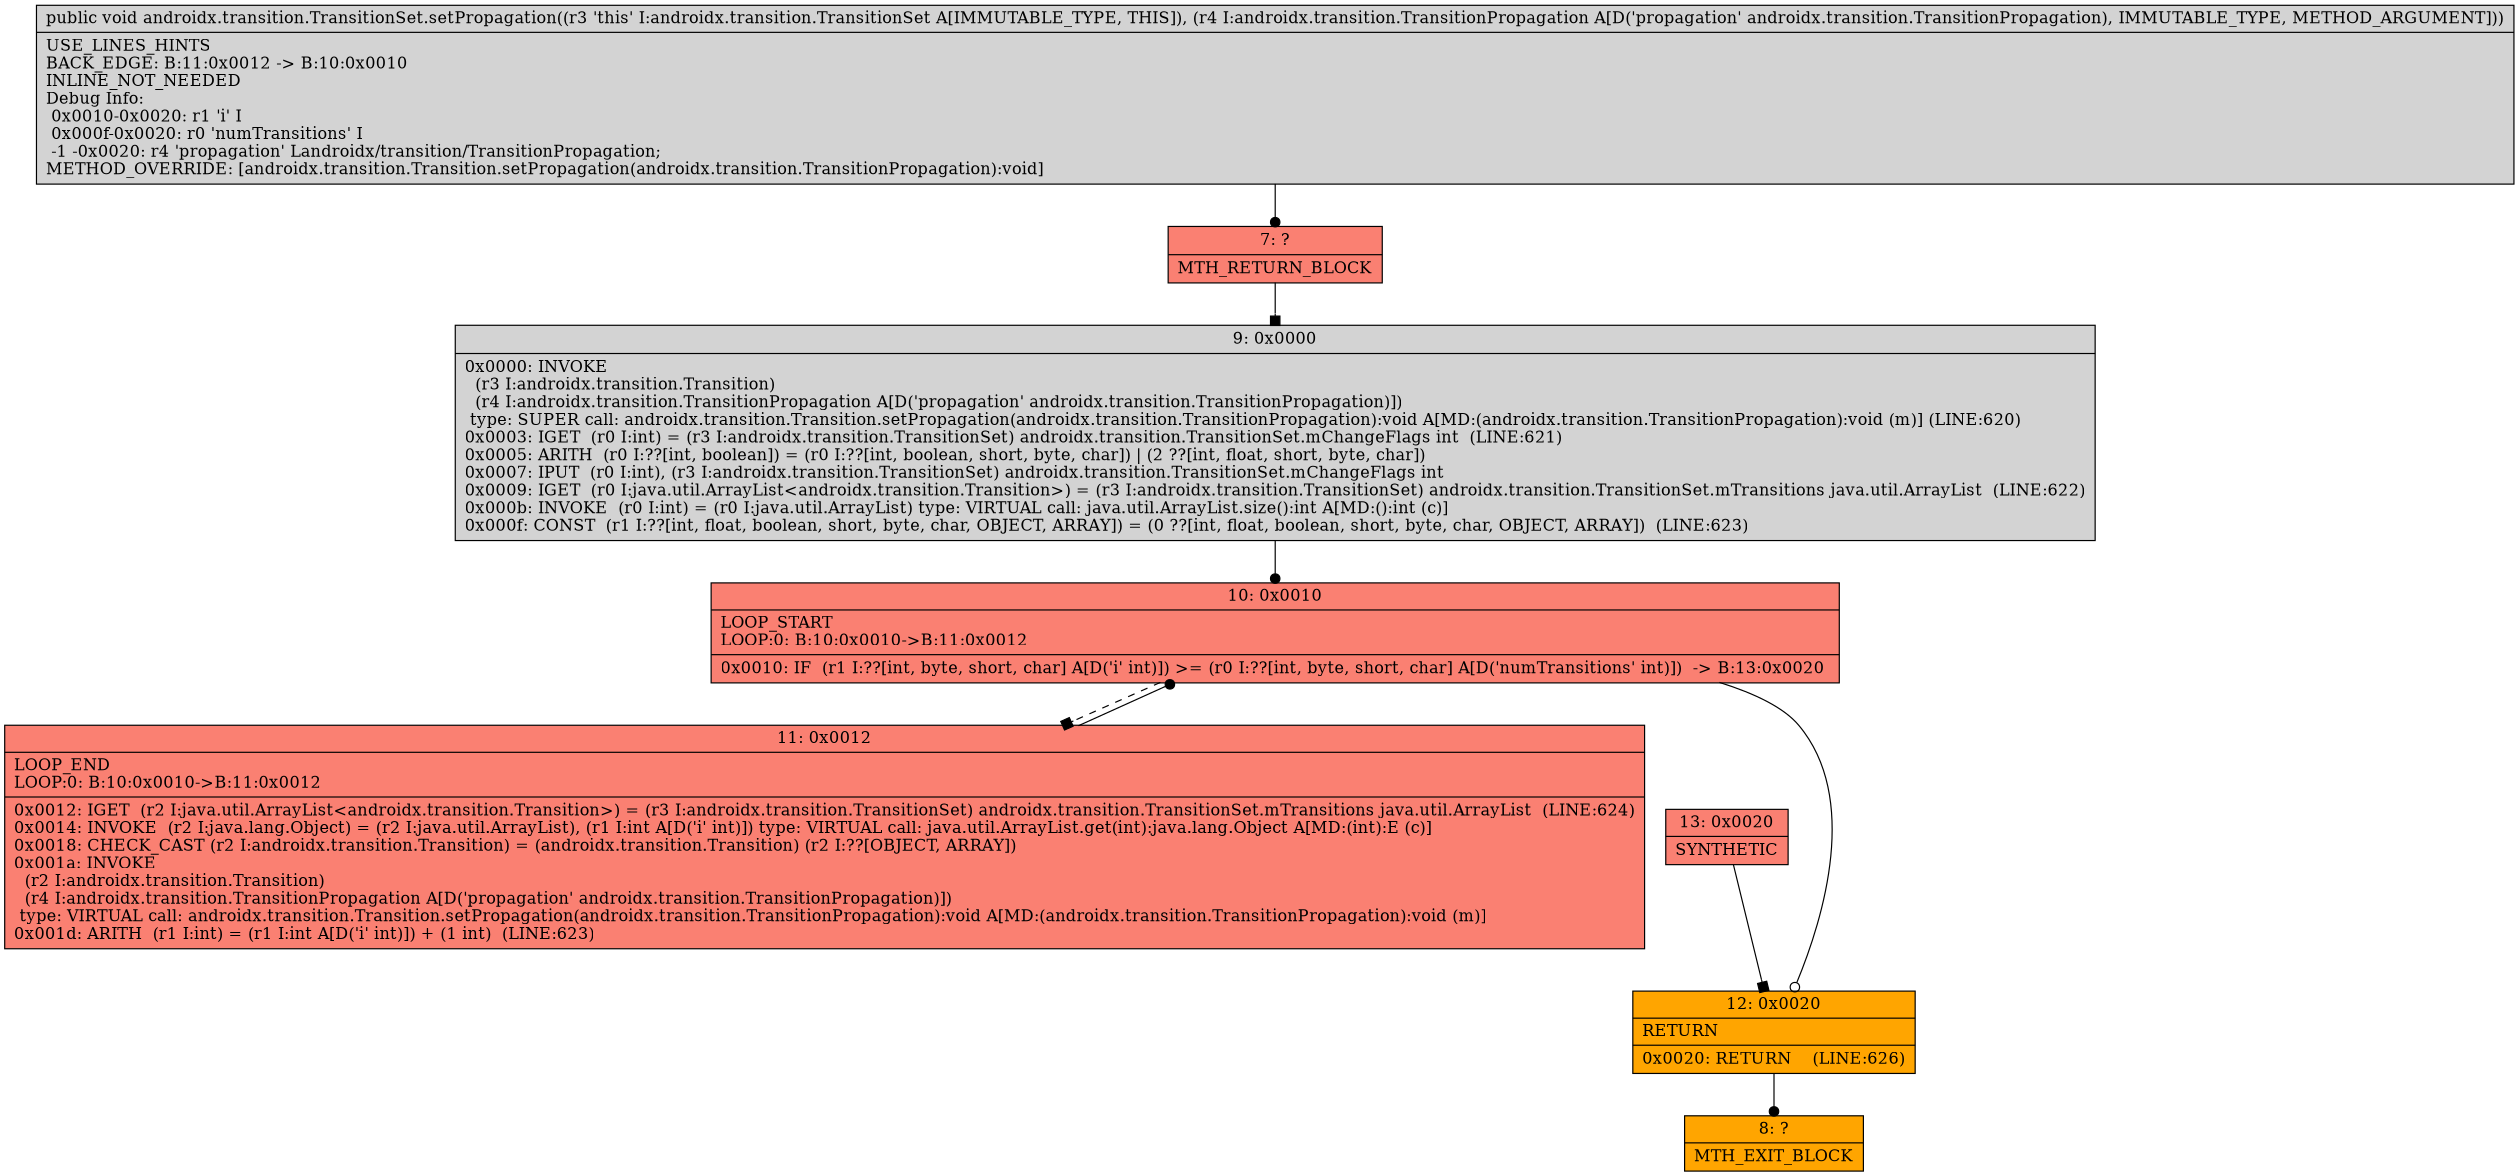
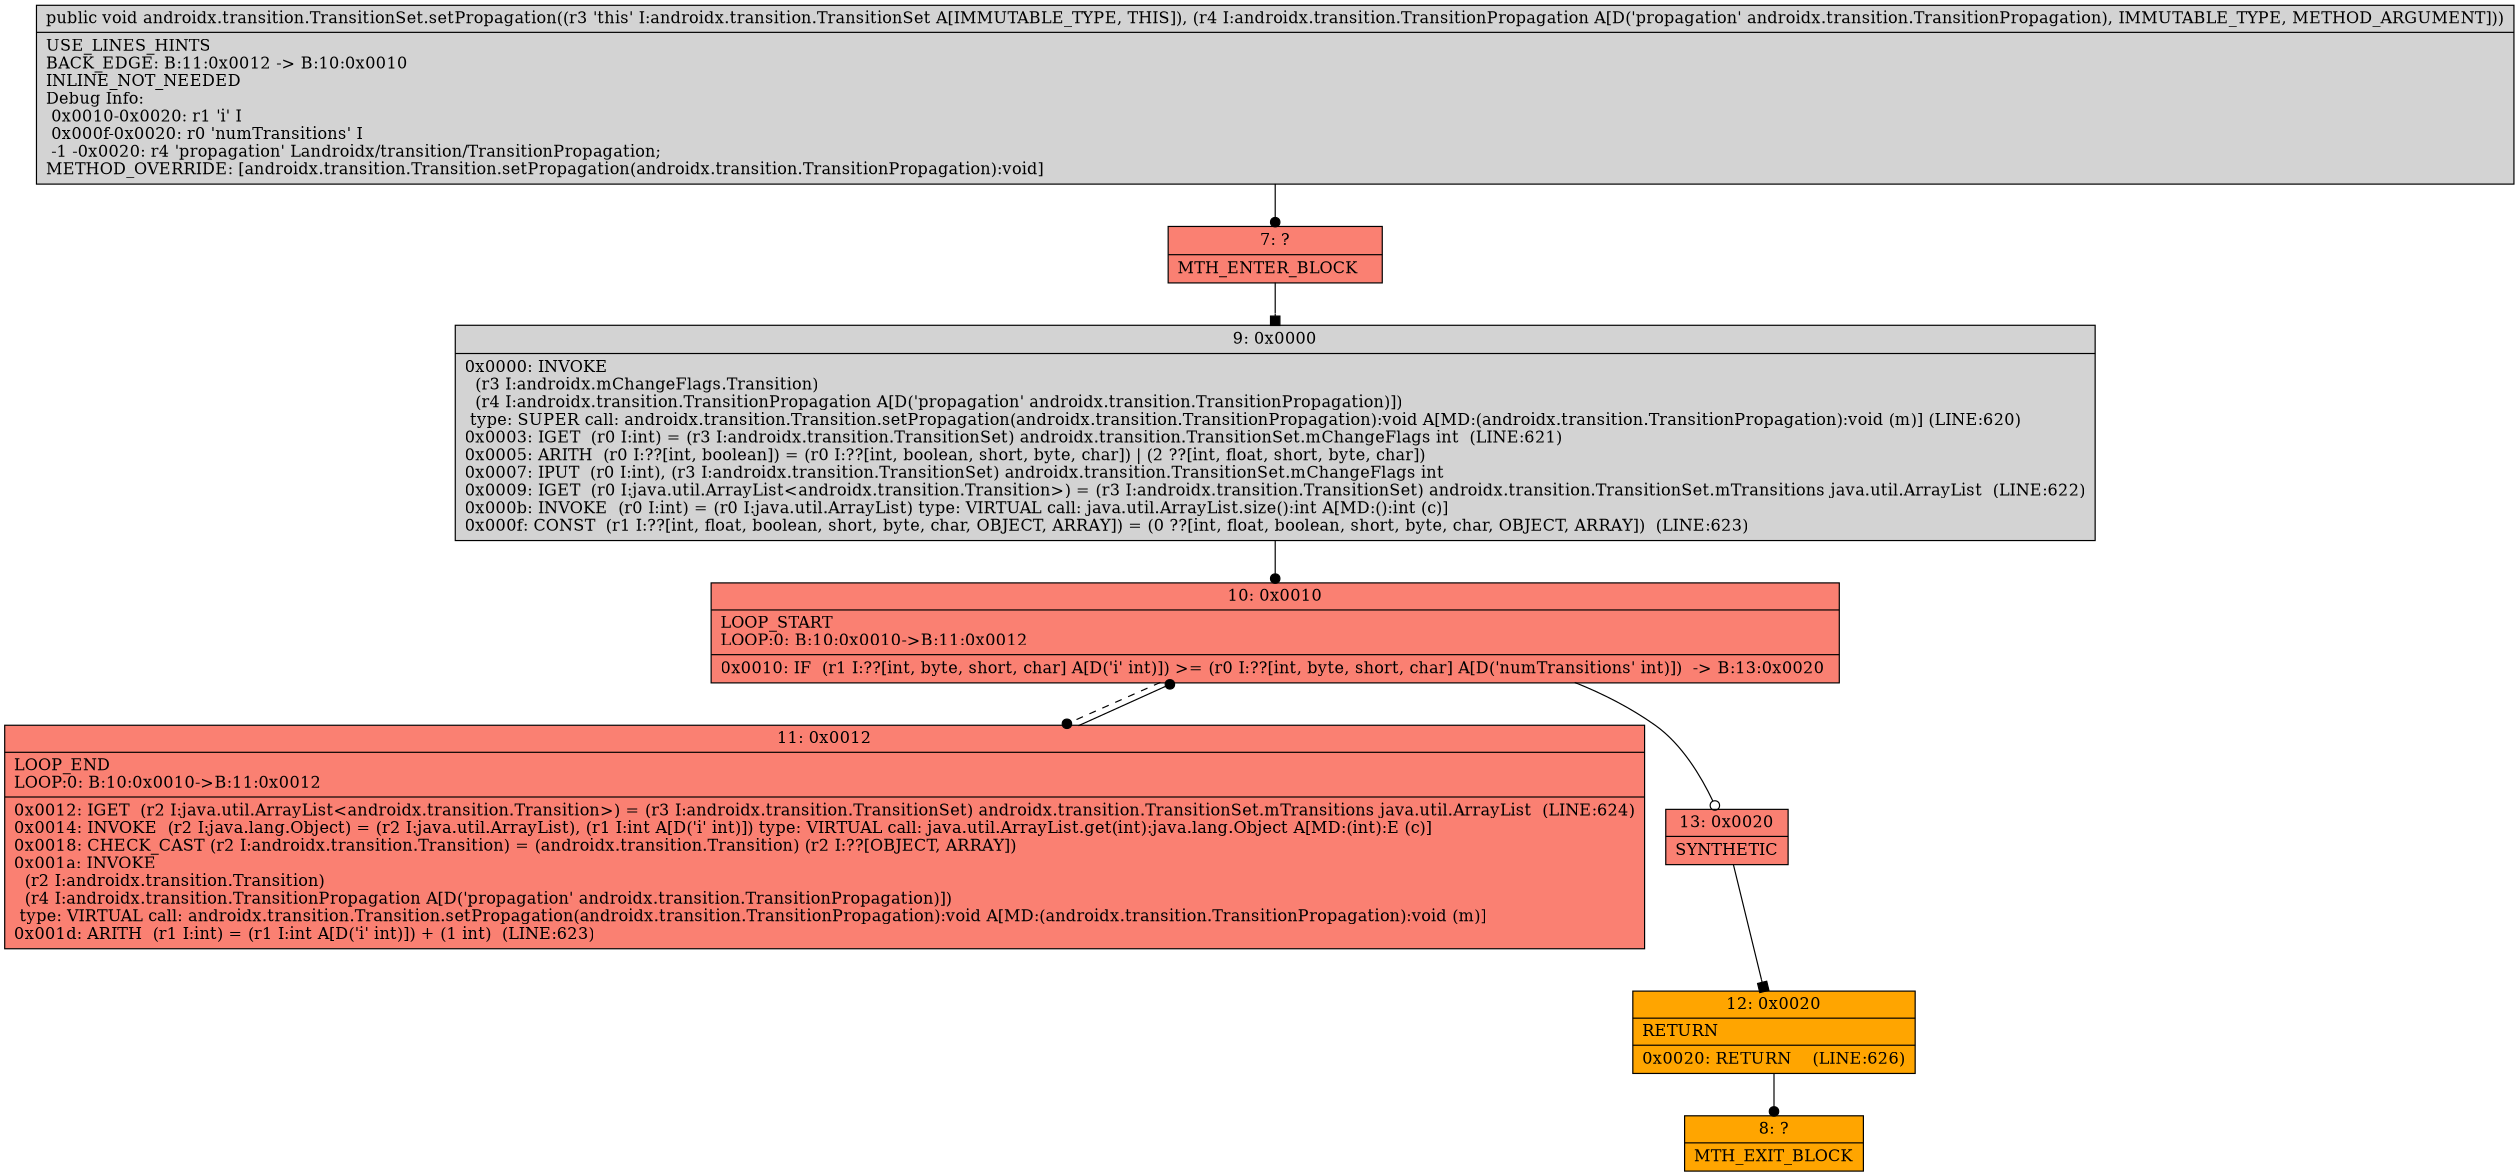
node "7: ?": text "MTH_RETURN_BLOCK" -> "MTH_ENTER_BLOCK"
node "9: 0x0000": text "(r3 I:androidx.transition.Transition)" -> "(r3 I:androidx.mChangeFlags.Transition)"
edge "10: 0x0010" -> "11: 0x0012": arrowhead box -> dot
edge "10: 0x0010" -> "12: 0x0020": now "10: 0x0010" -> "13: 0x0020"
